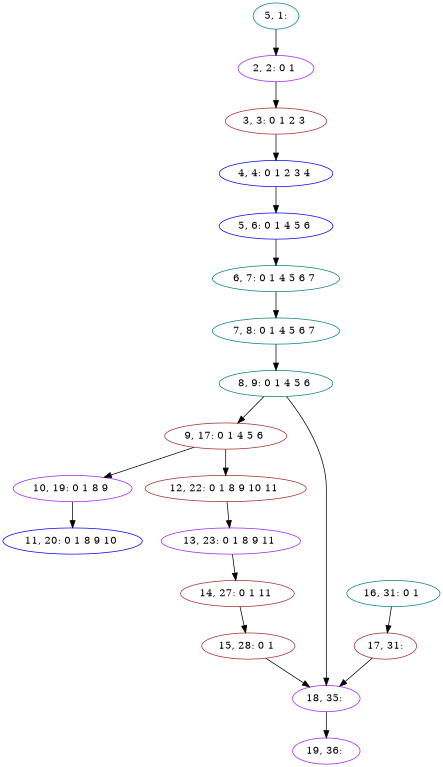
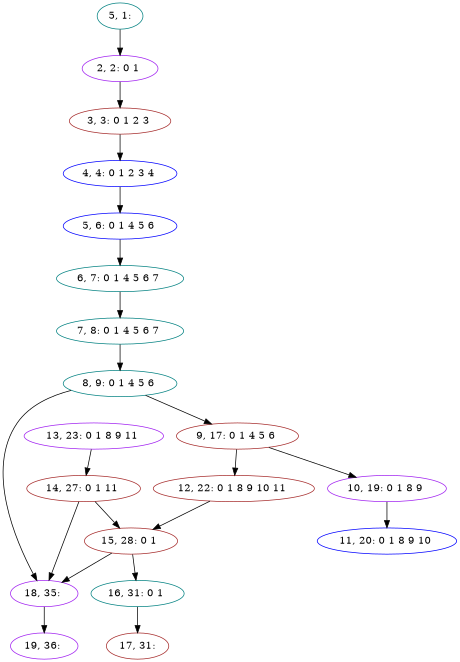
edge "12, 22: 0 1 8 9 10 11" -> "13, 23: 0 1 8 9 11": now "12, 22: 0 1 8 9 10 11" -> "15, 28: 0 1"
edge "15, 28: 0 1" -> "16, 31: 0 1": added
edge "17, 31:" -> "18, 35:": now "14, 27: 0 1 11" -> "18, 35:"
